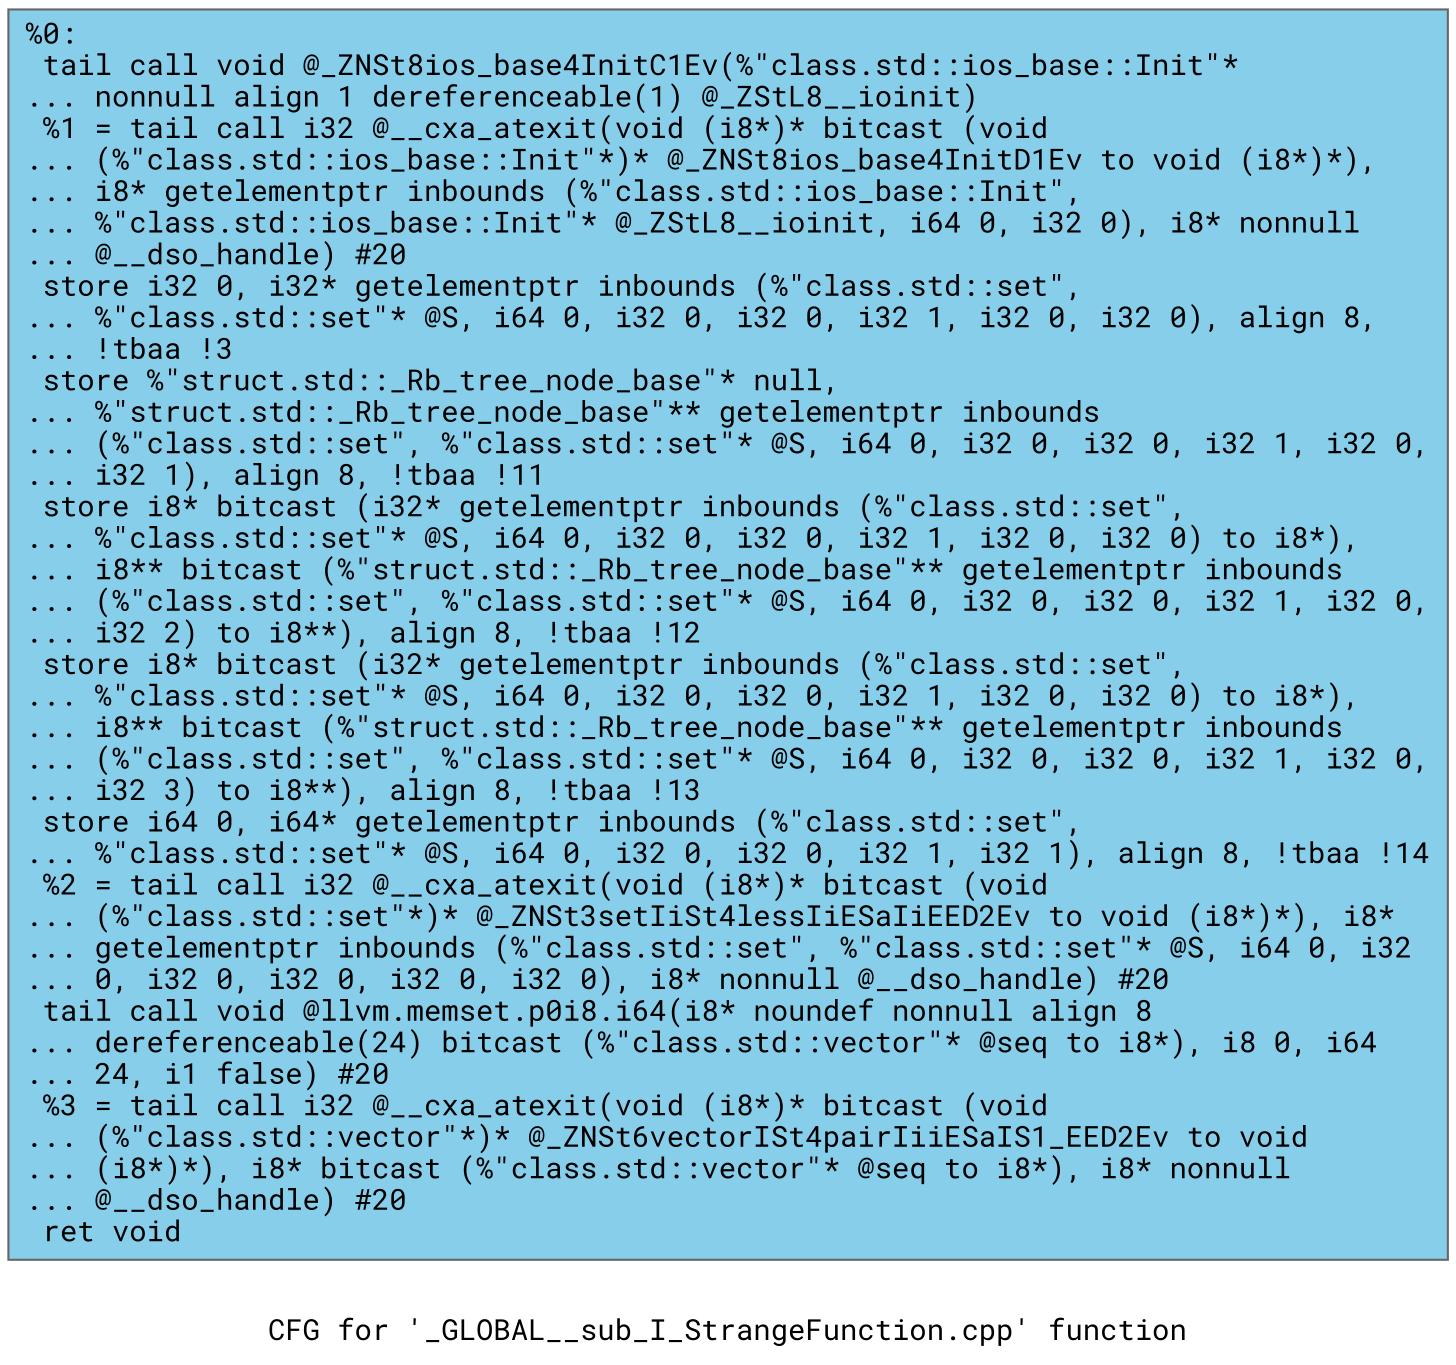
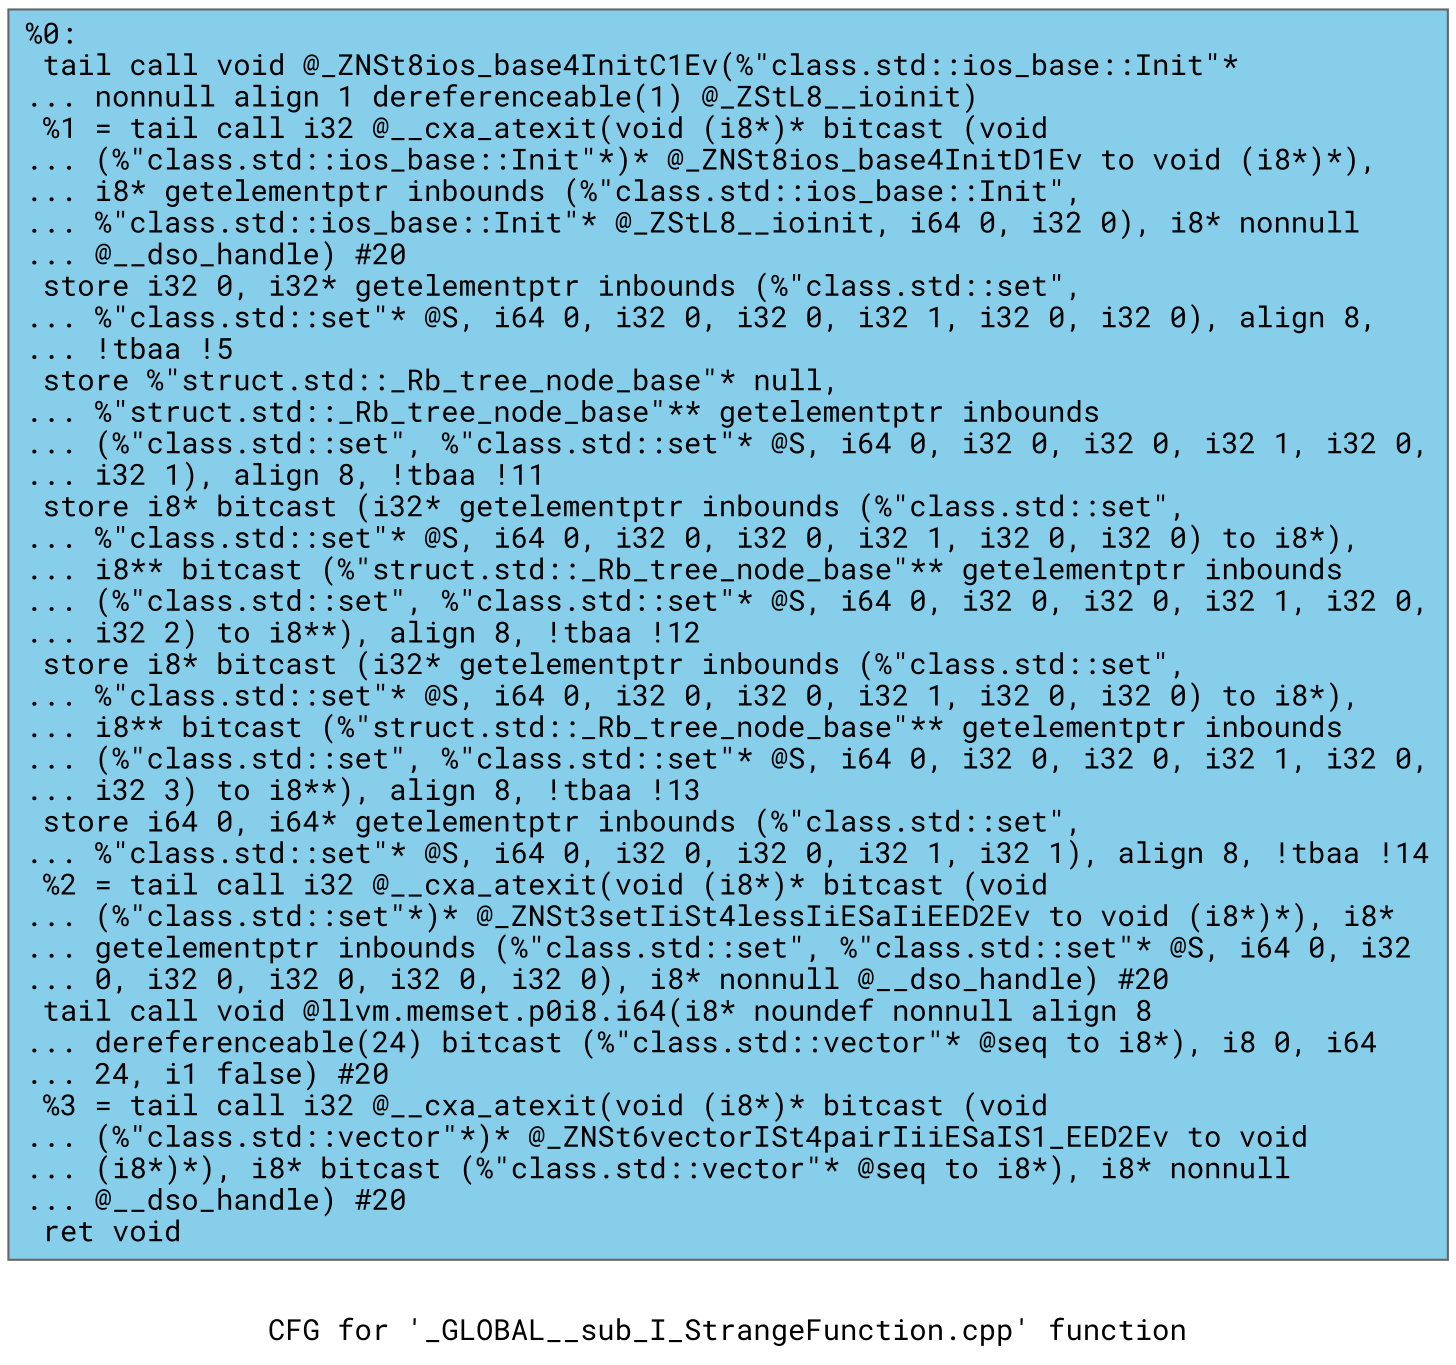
node "%0:": text "... !tbaa !3" -> "... !tbaa !5"
